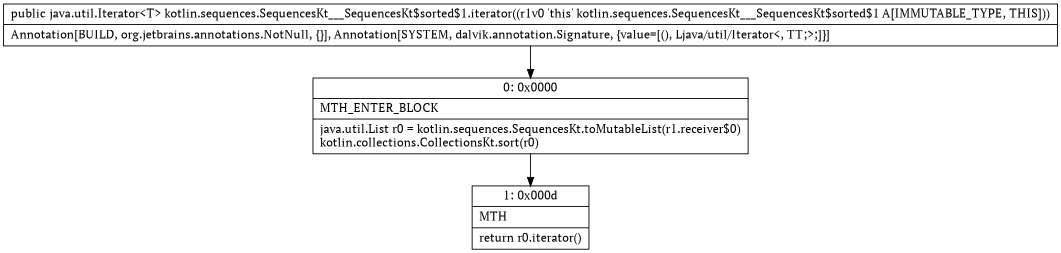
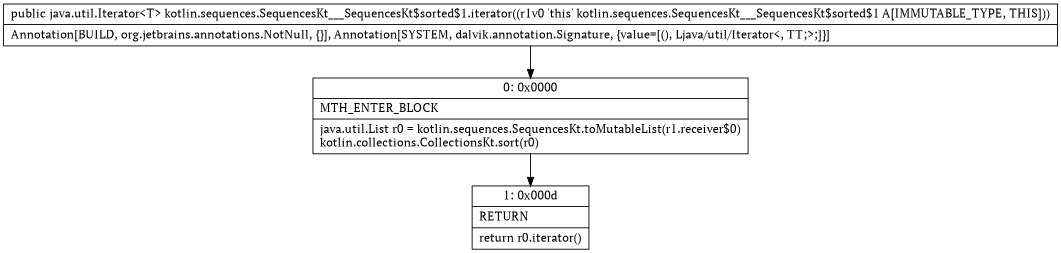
node "1: 0x000d": text "MTH" -> "RETURN"
